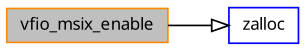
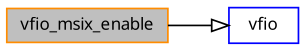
node "zalloc": label "zalloc" -> "vfio"
